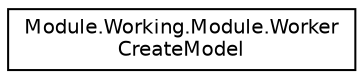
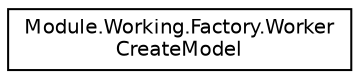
node "Module.Working.Module.Worker CreateModel": label "Module.Working.Module.Worker CreateModel" -> "Module.Working.Factory.Worker CreateModel"
